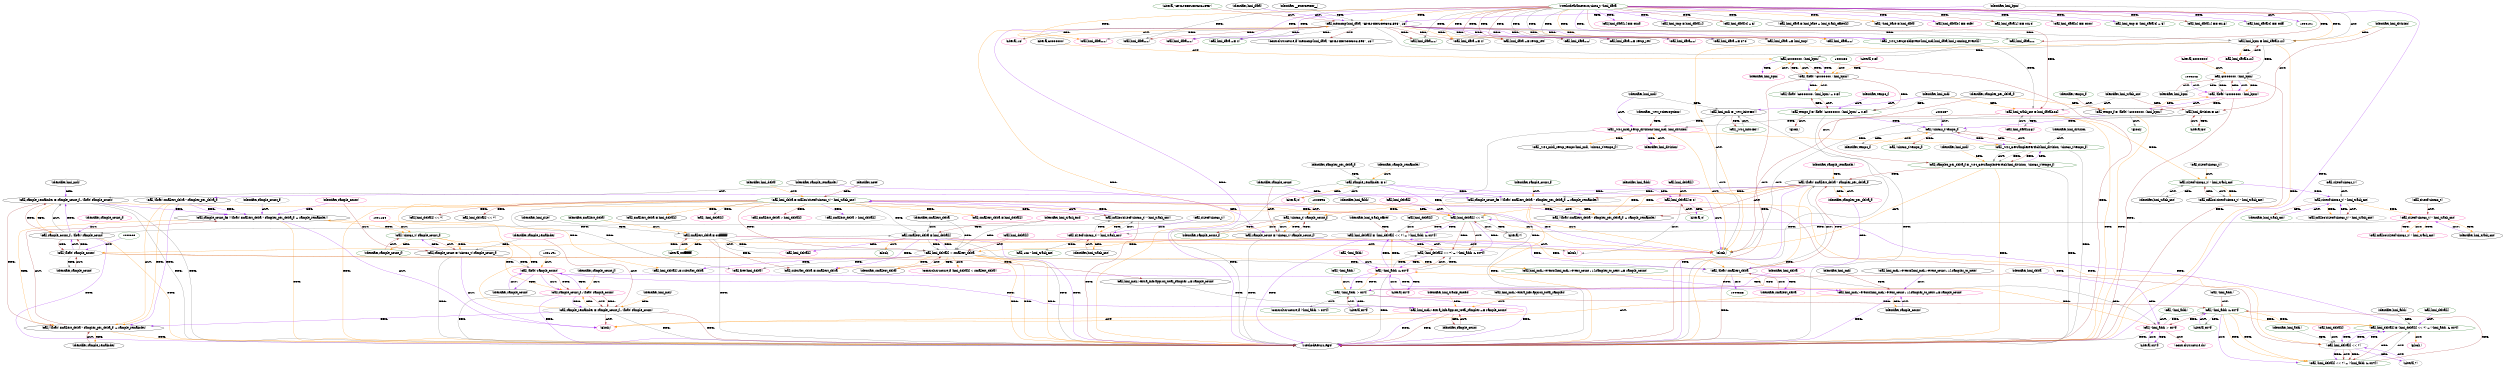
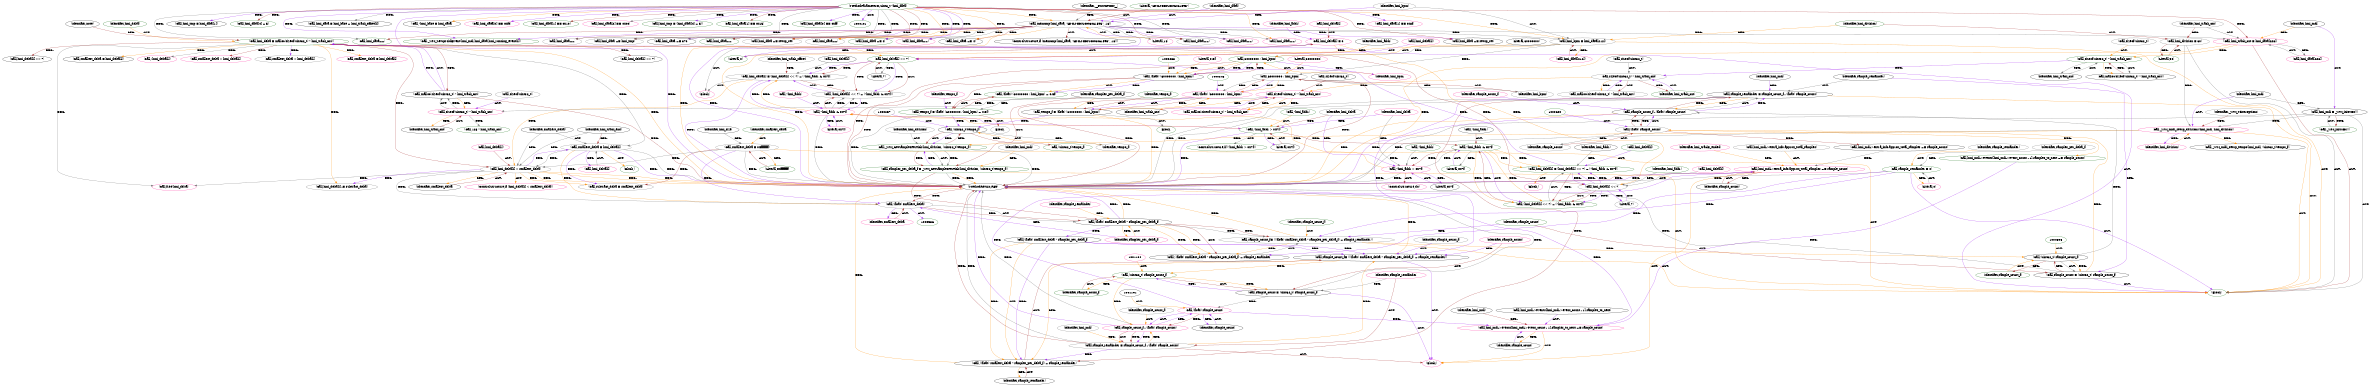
edge "(Call,hmi_mdi = _WM_initMDI())" -> "(Call,_WM_initMDI())": label "CFG: " -> "DDG: "
node "(Identifier,hmi_track_end)": color deeppink -> black
edge "(Call,(float) smallest_delta)" -> "(MethodReturn,RET)": reversed
